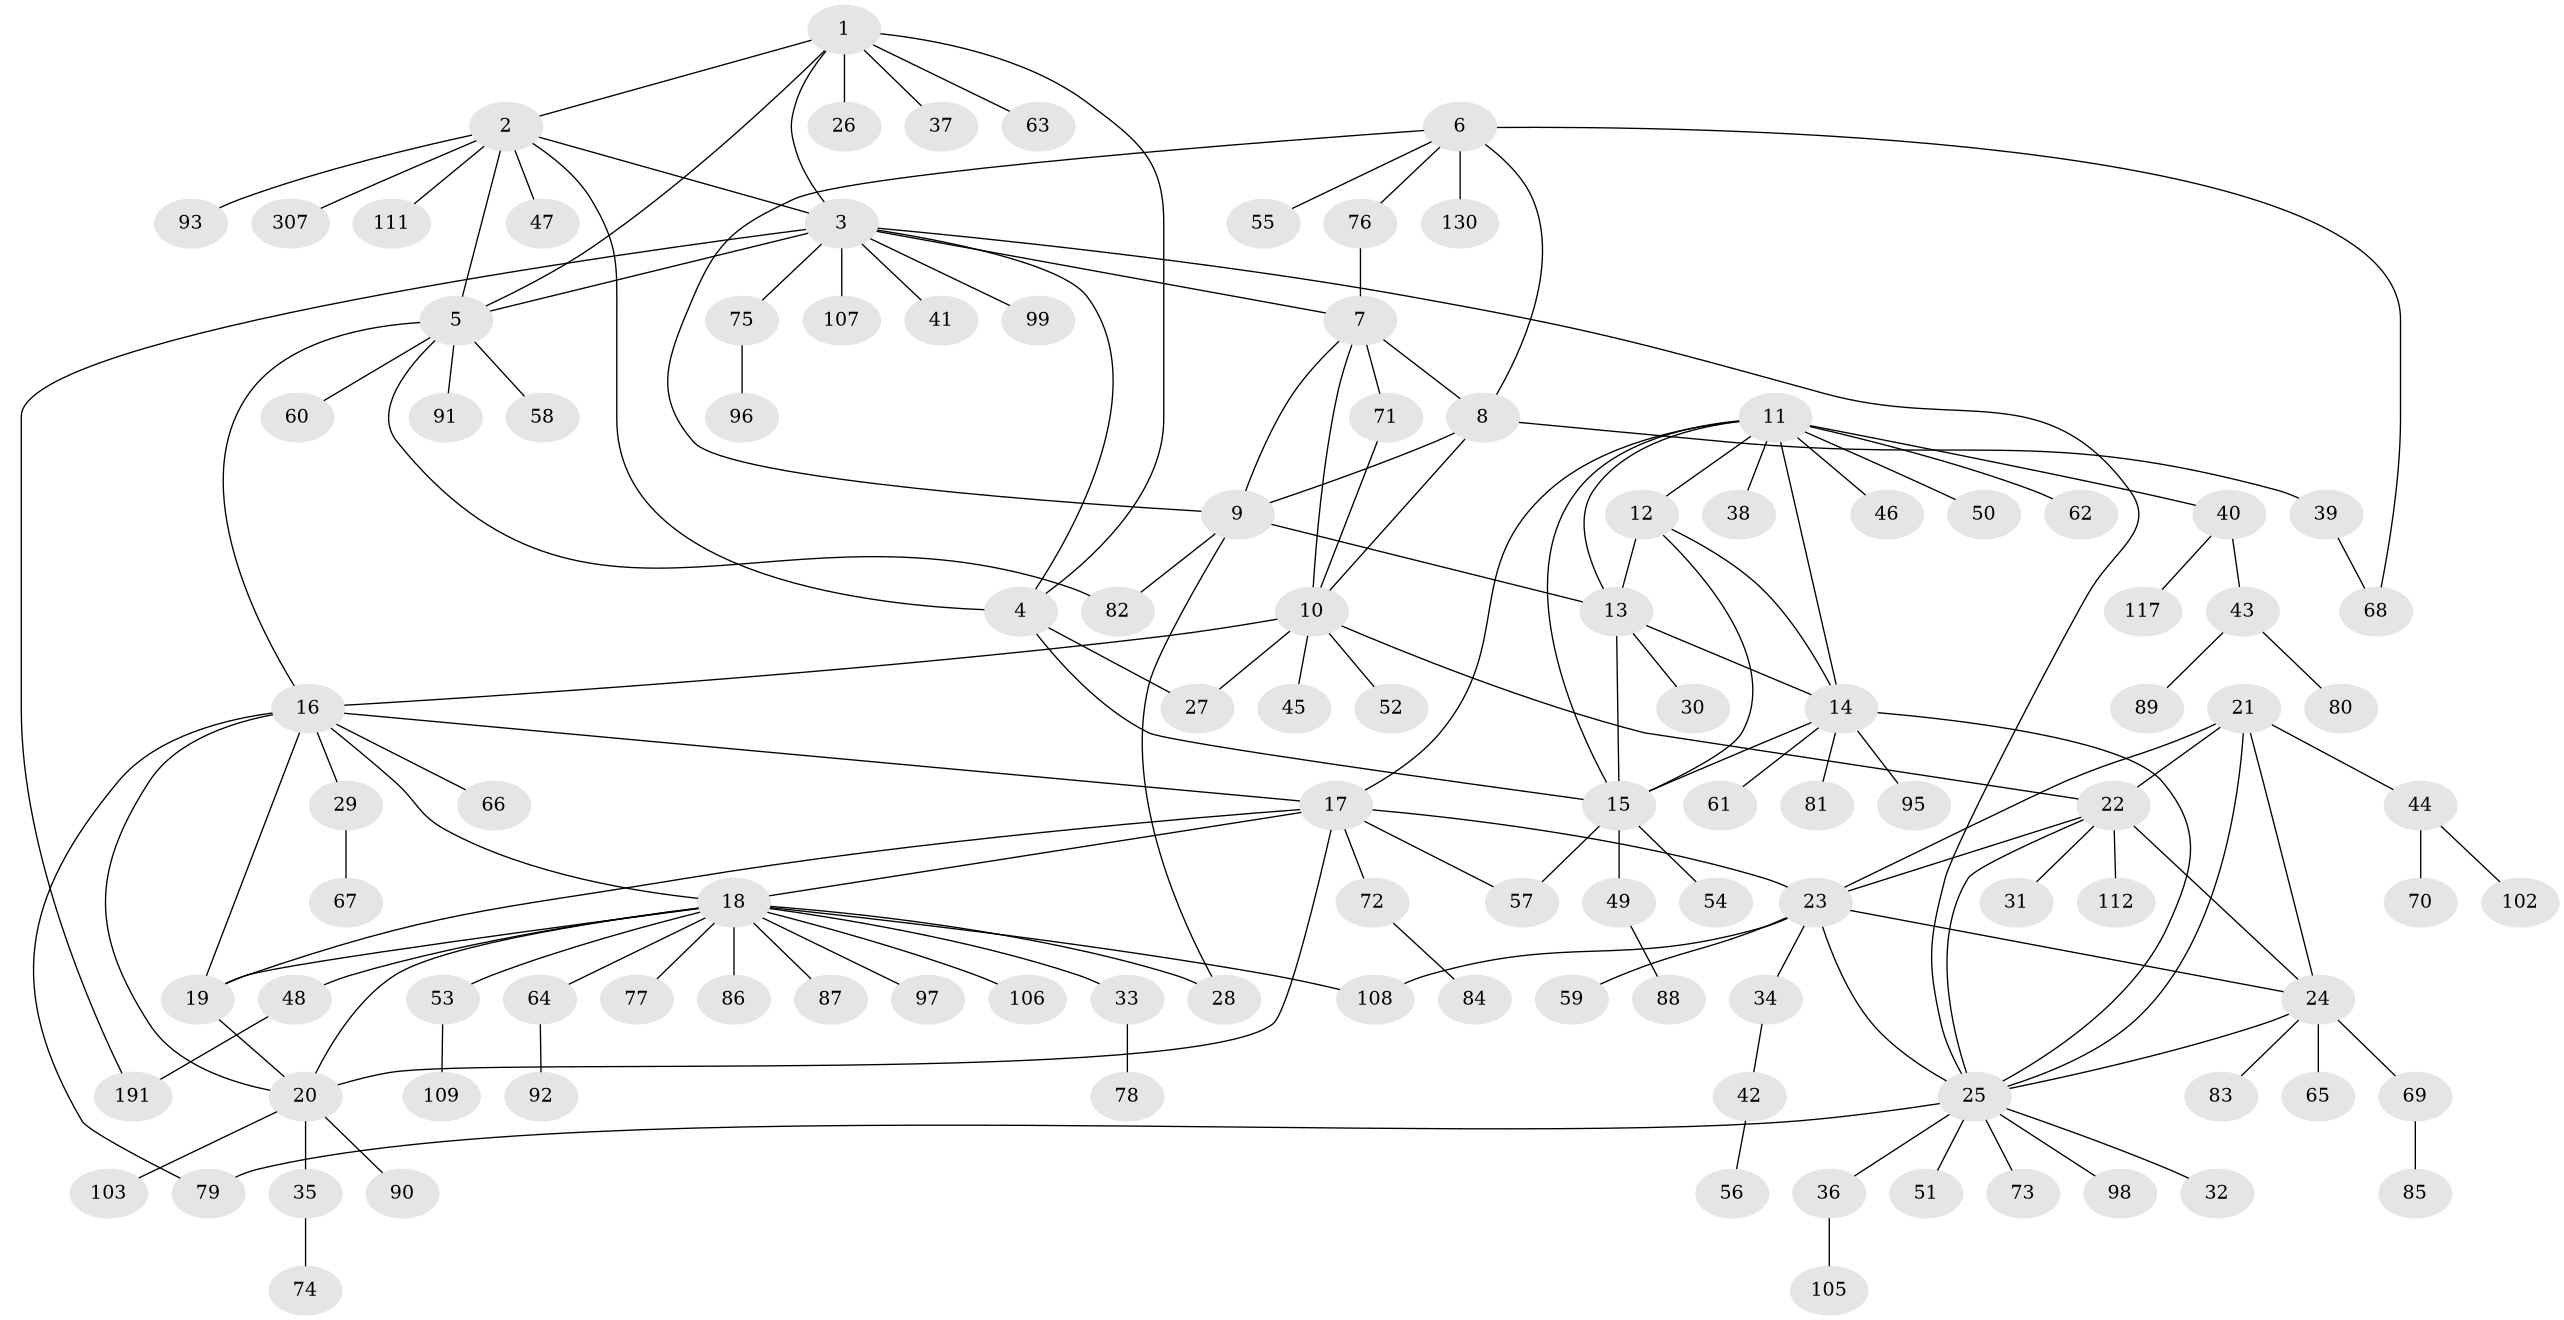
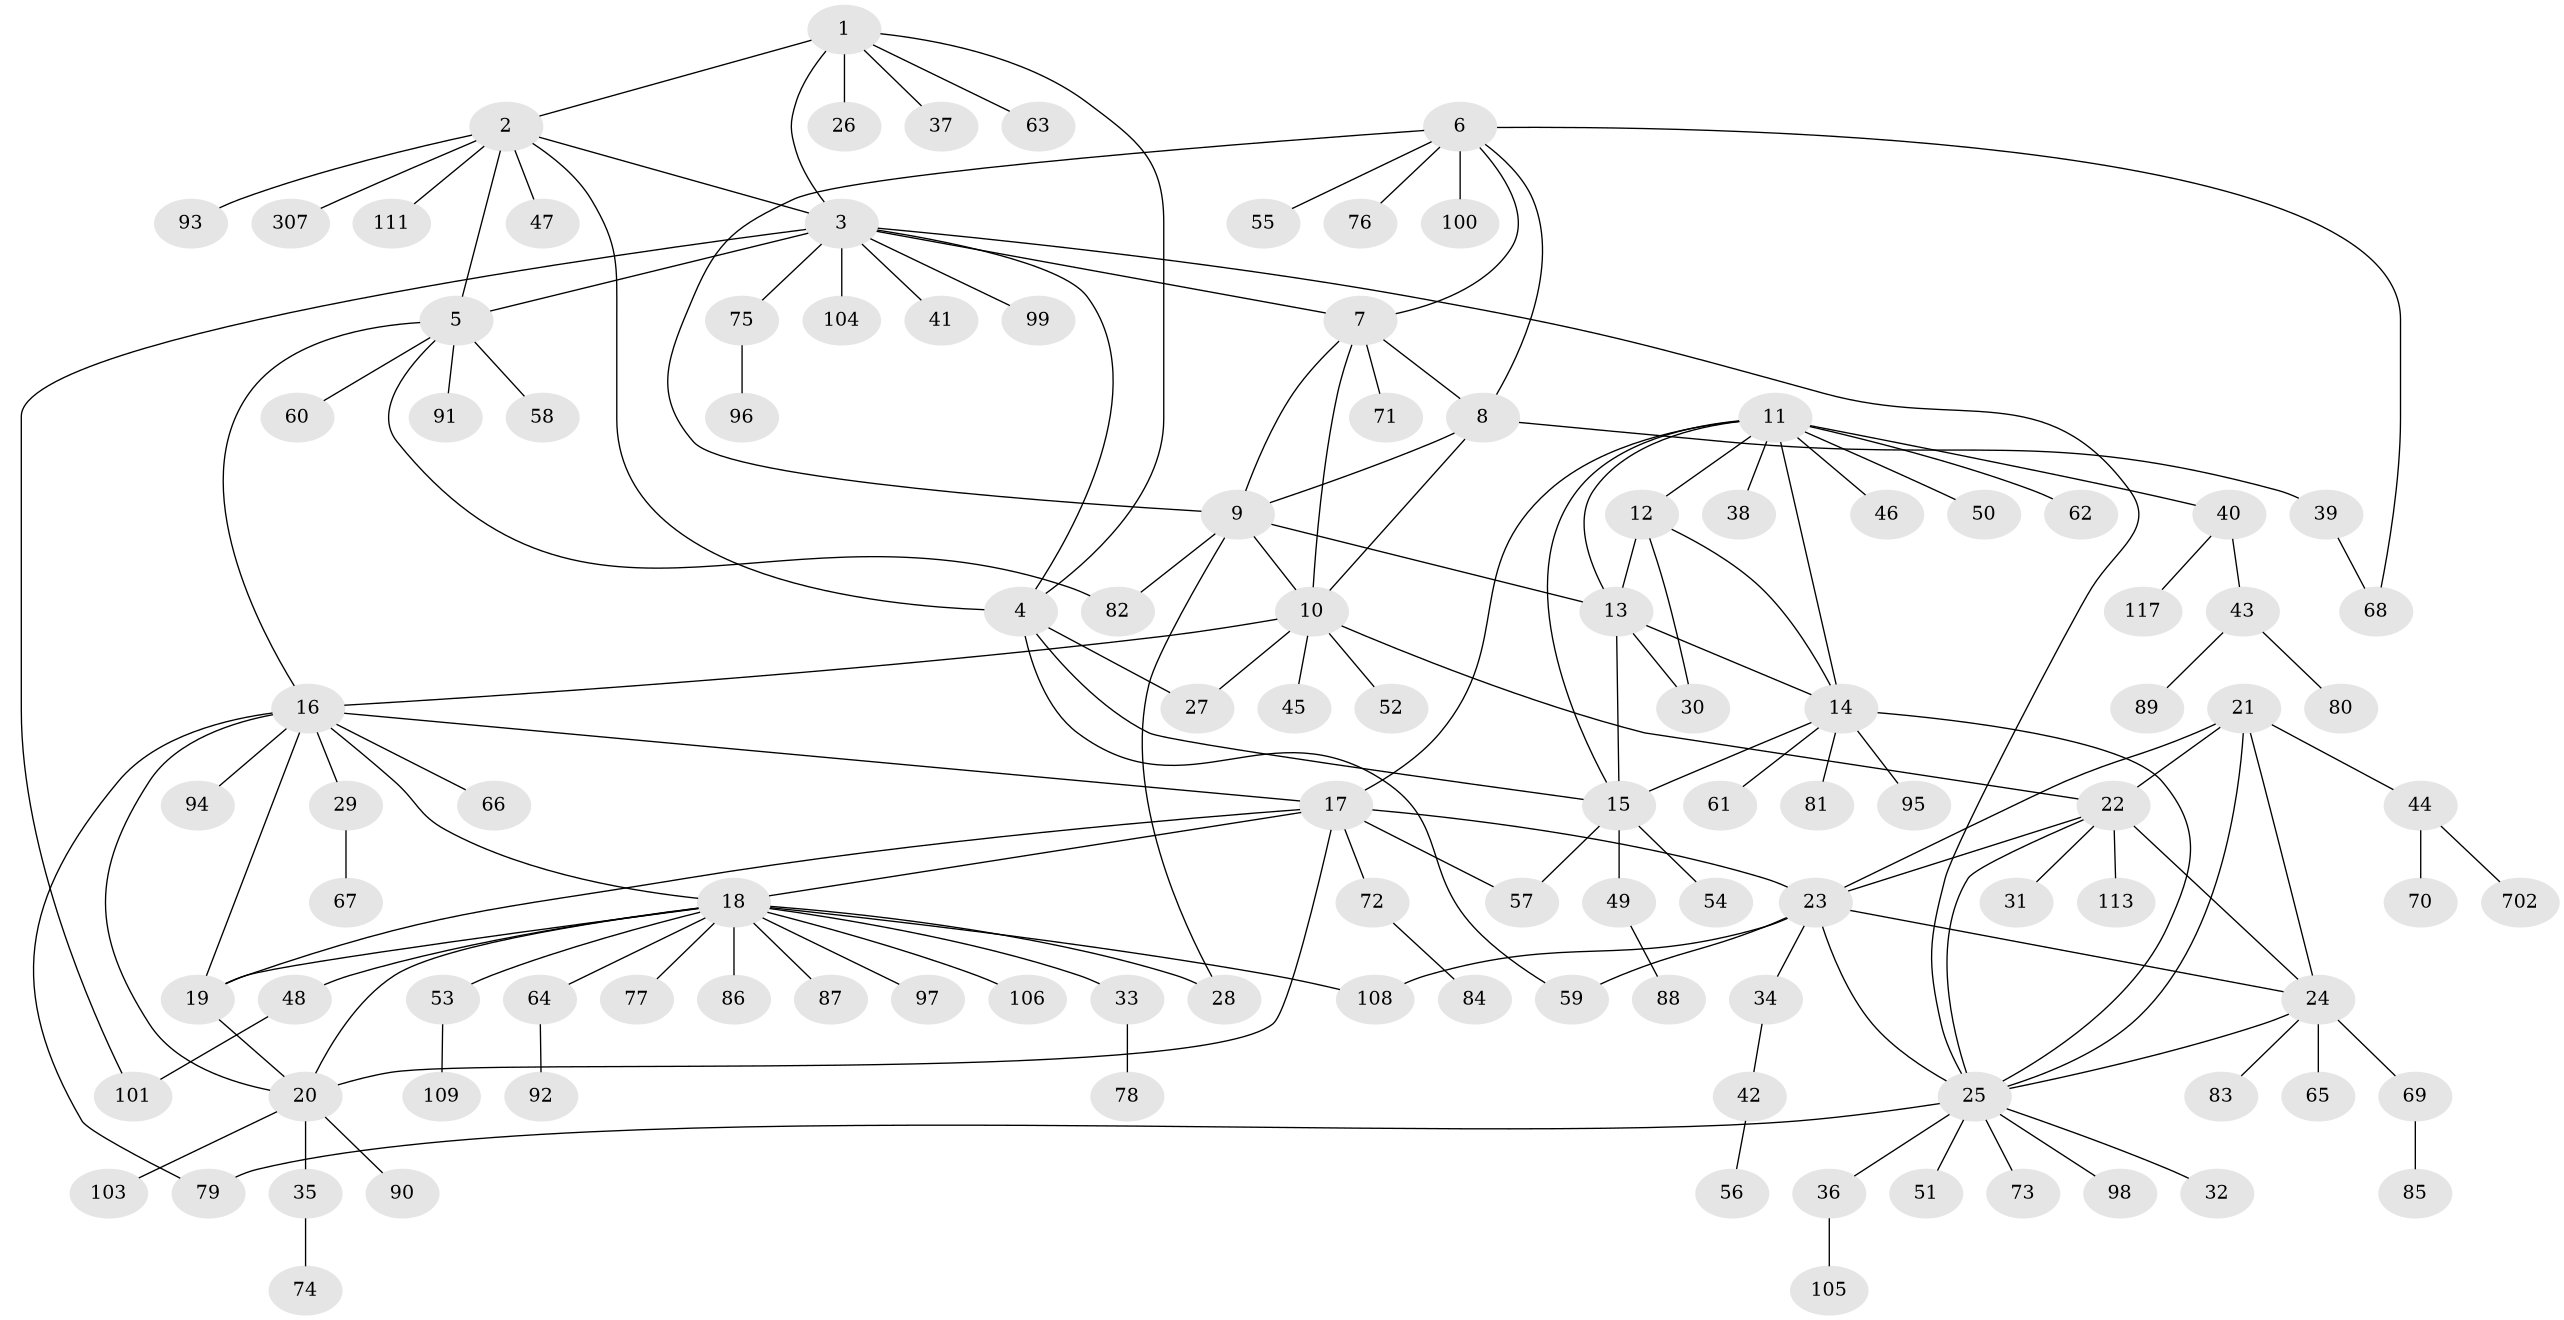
edge "1" -- "5": removed
node "130": label "130" -> "100"
edge "76" -- "7": now "6" -- "7"
node "107": label "107" -> "104"
edge "71" -- "10": now "9" -- "10"
edge "12" -- "15": now "12" -- "30"
edge "4" -- "59": added
node "94": added
node "112": label "112" -> "113"
node "102": label "102" -> "702"
node "191": label "191" -> "101"
